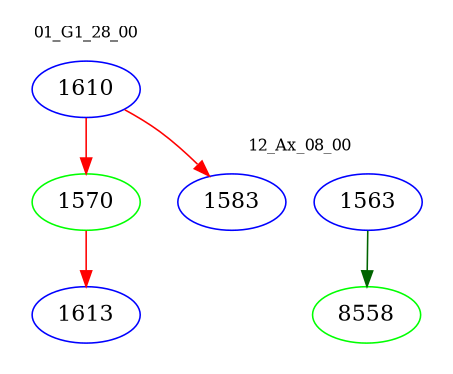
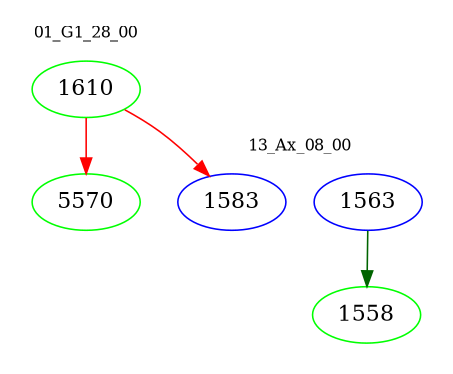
node "1610": color blue -> green
cluster "12_Ax_08_00": label "12_Ax_08_00" -> "13_Ax_08_00"
node "1570": label "1570" -> "5570"
node "1613": removed
node "8558": label "8558" -> "1558"
